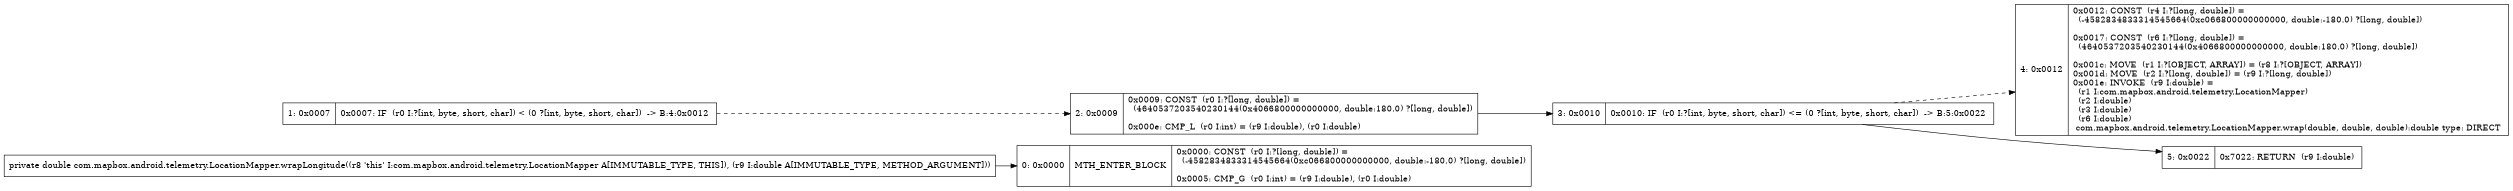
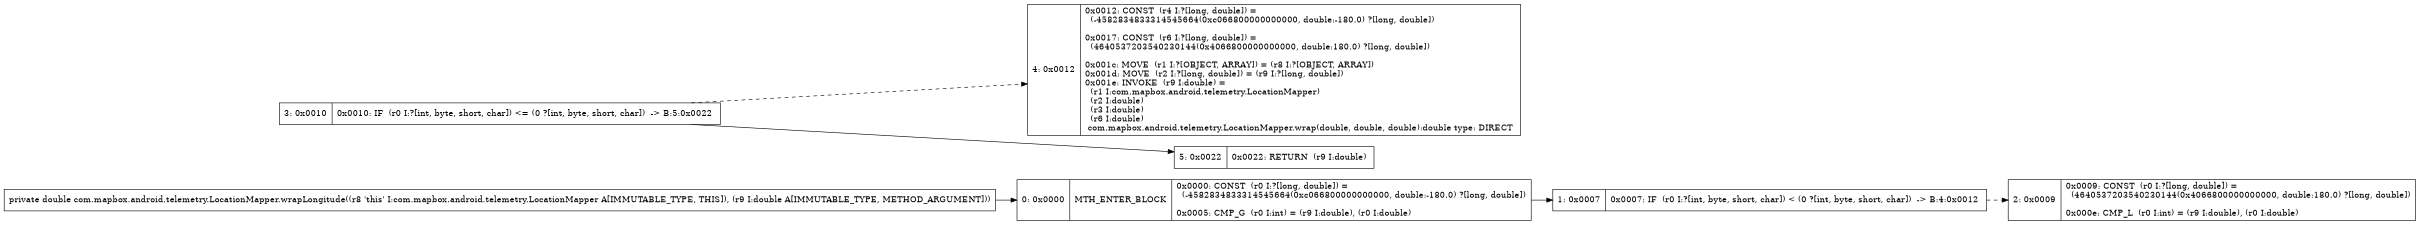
edge "2: 0x0009" -> "3: 0x0010": removed
node "5: 0x0022": text "0x7022: RETURN  (r9 I:double)" -> "0x0022: RETURN  (r9 I:double)"
edge "0: 0x0000" -> "1: 0x0007": added
